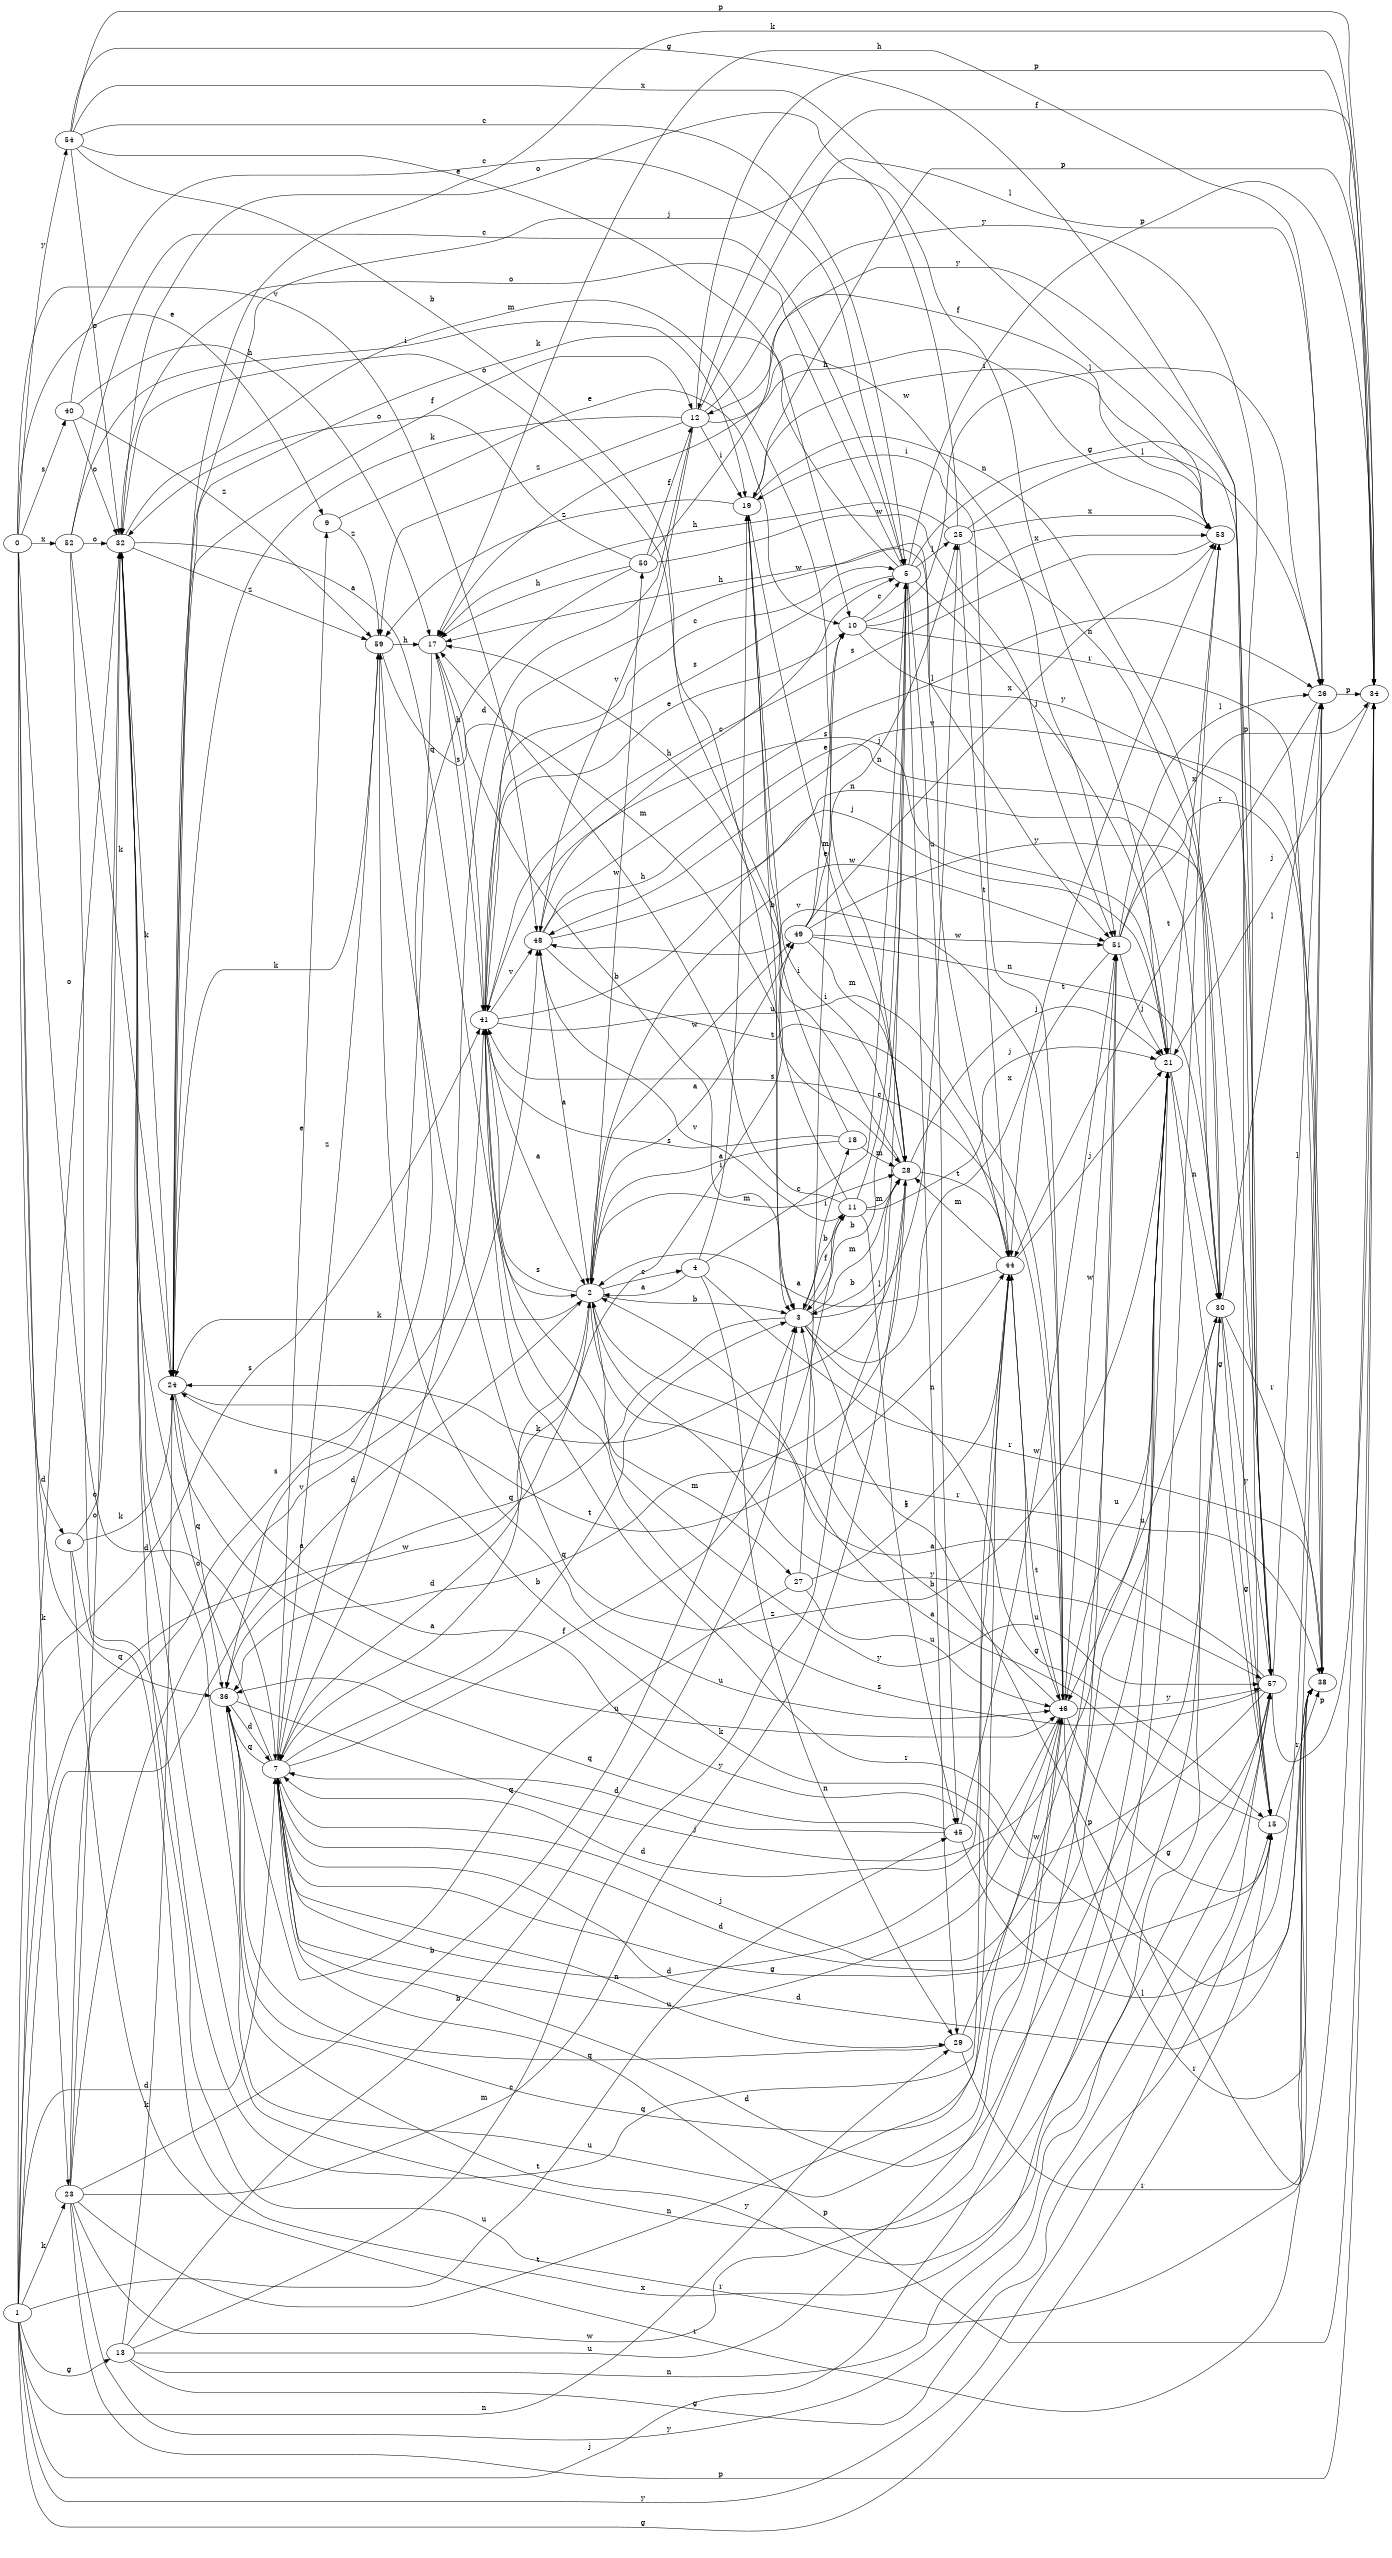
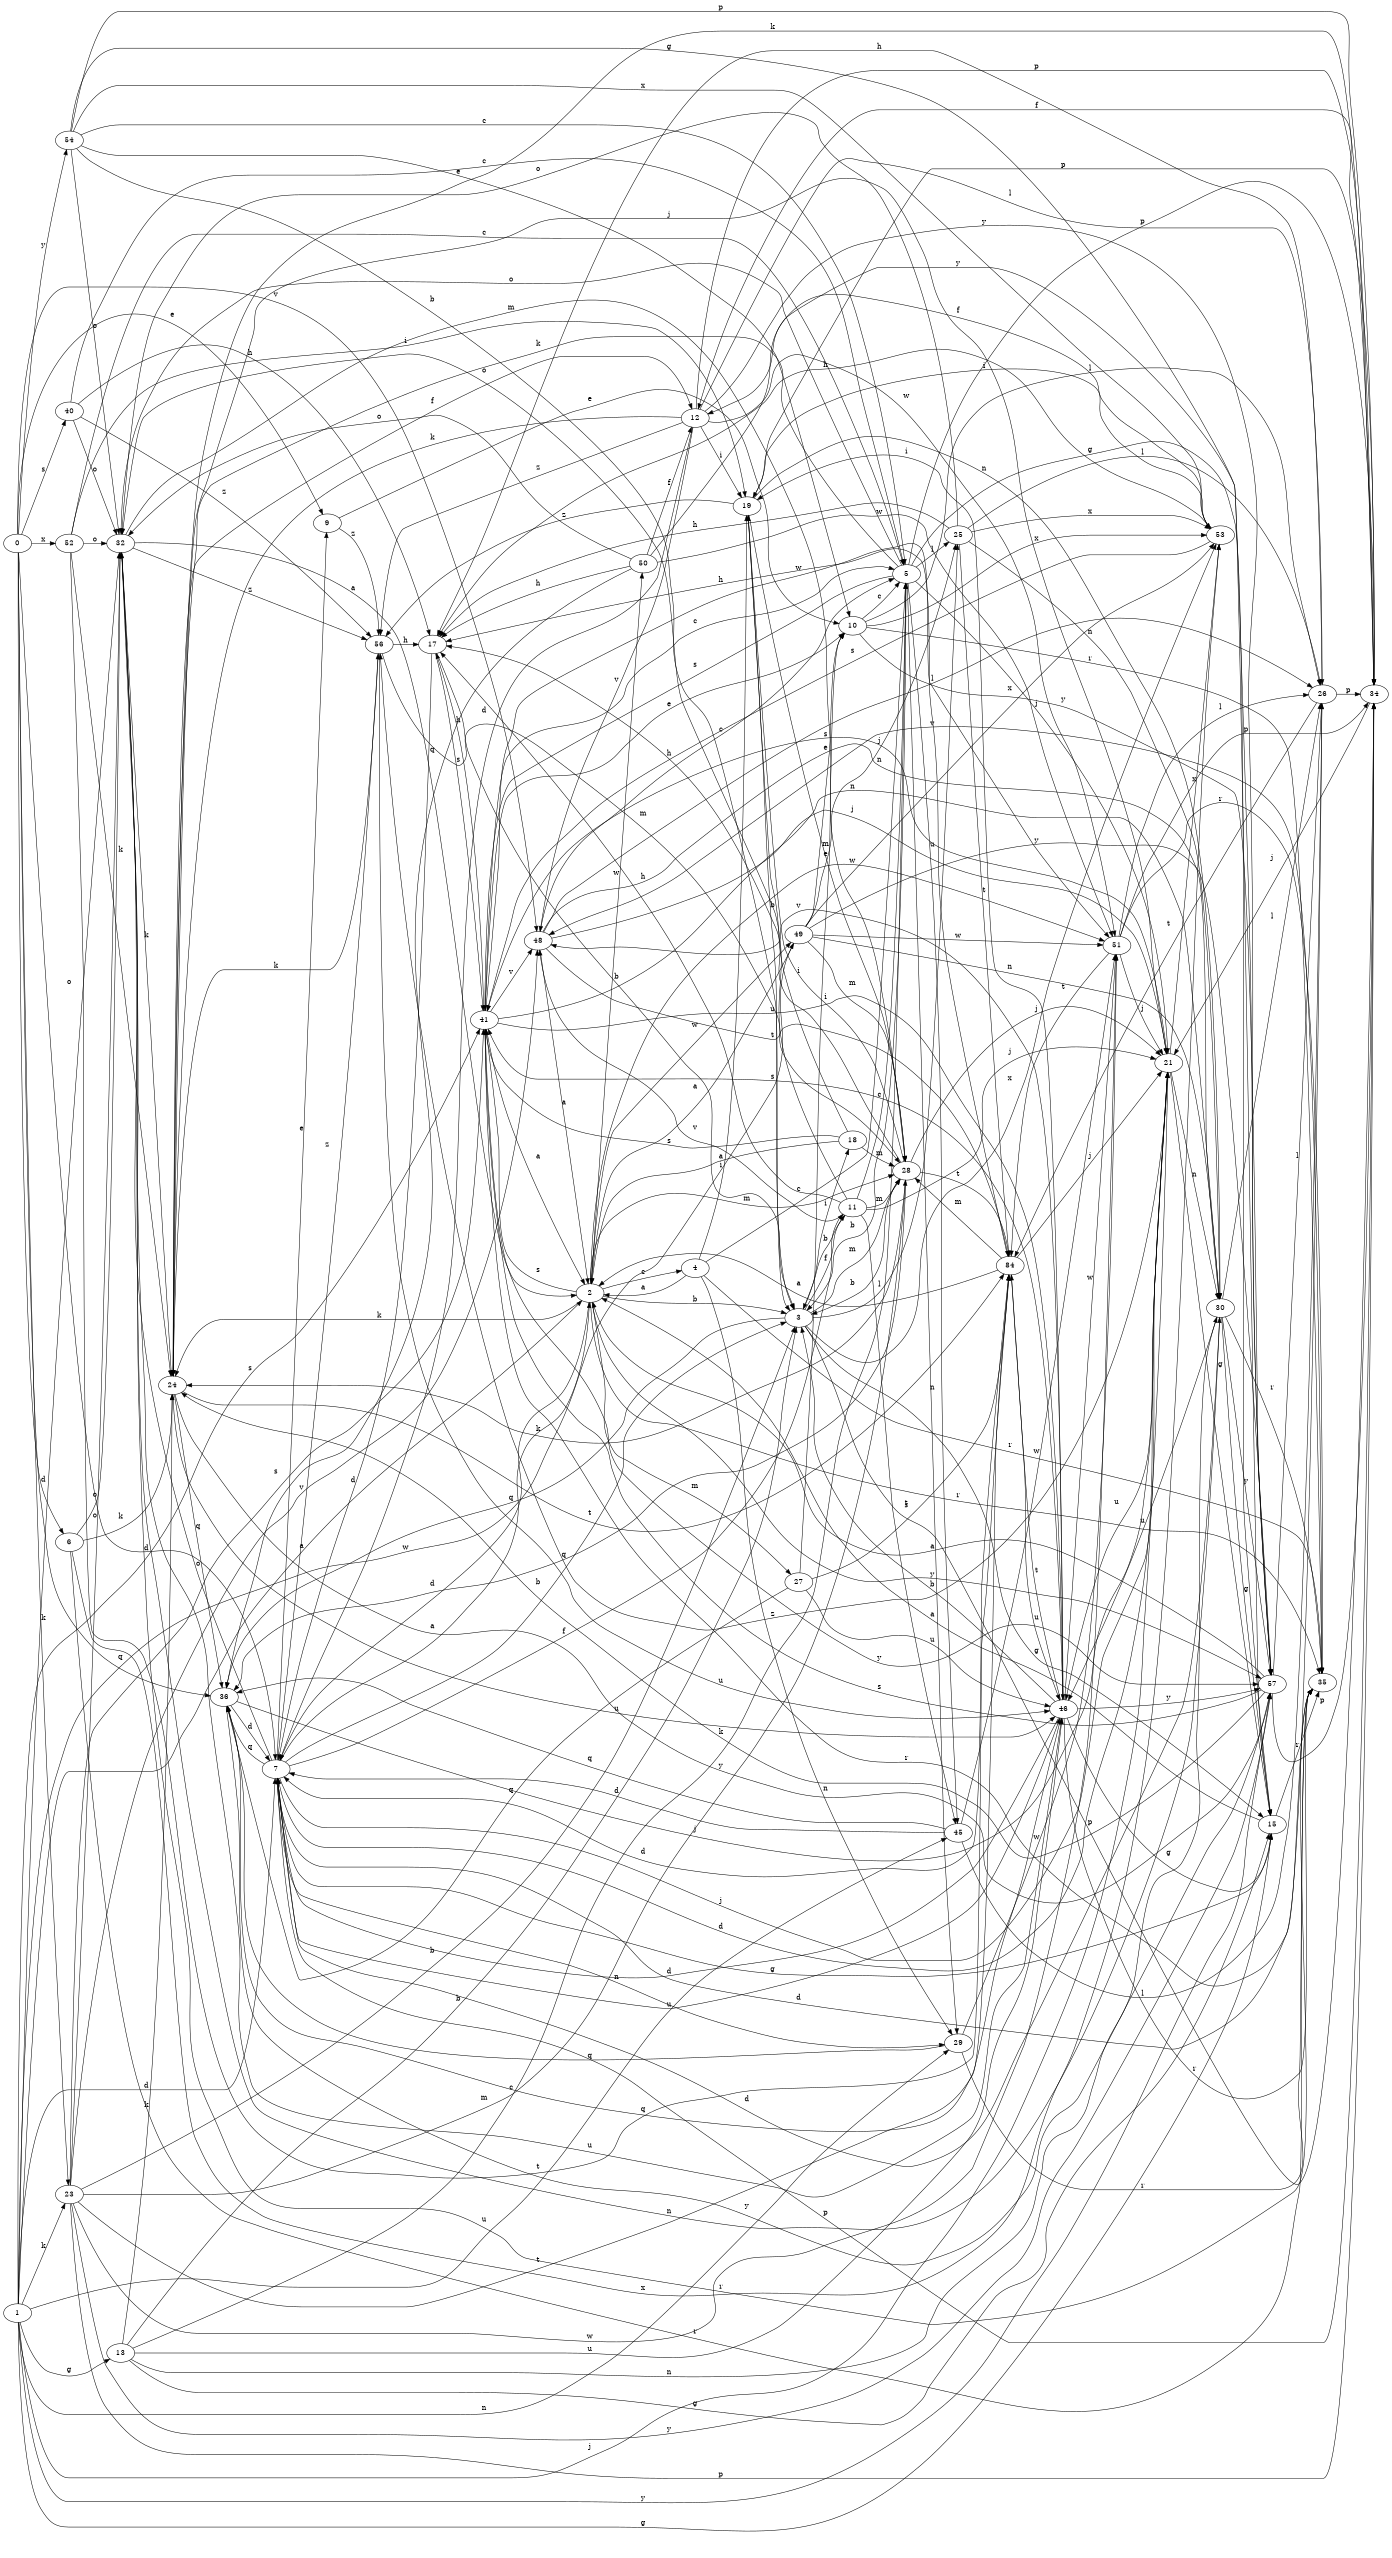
node "59": label "59" -> "56"
node "44": label "44" -> "84"
node "38": label "38" -> "35"
